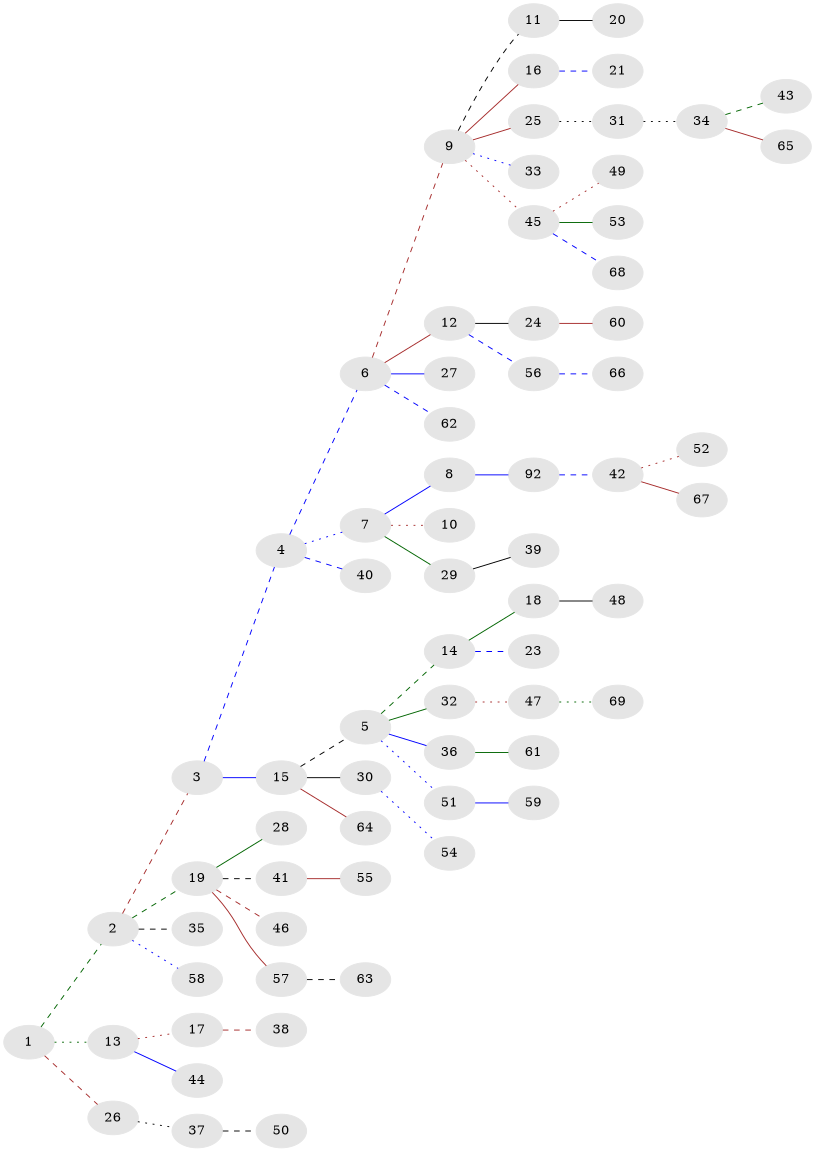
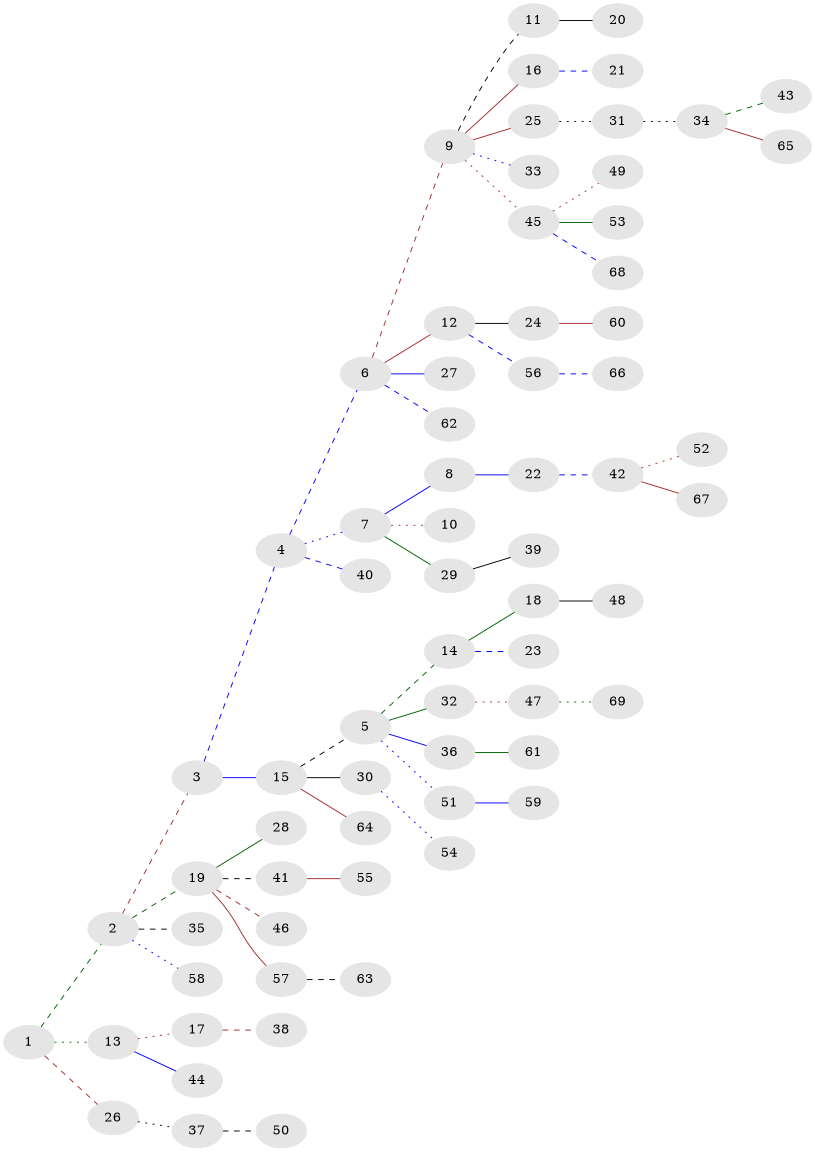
node "92": label "92" -> "22"
